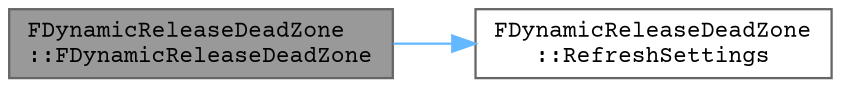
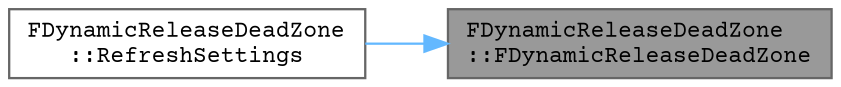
edge "FDynamicReleaseDeadZone ::FDynamicReleaseDeadZone" -> "FDynamicReleaseDeadZone ::RefreshSettings": reversed
